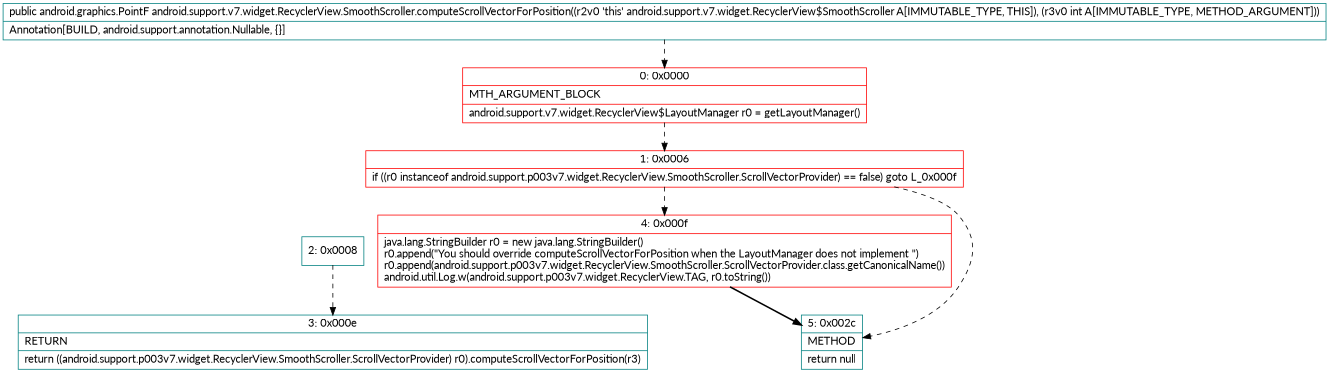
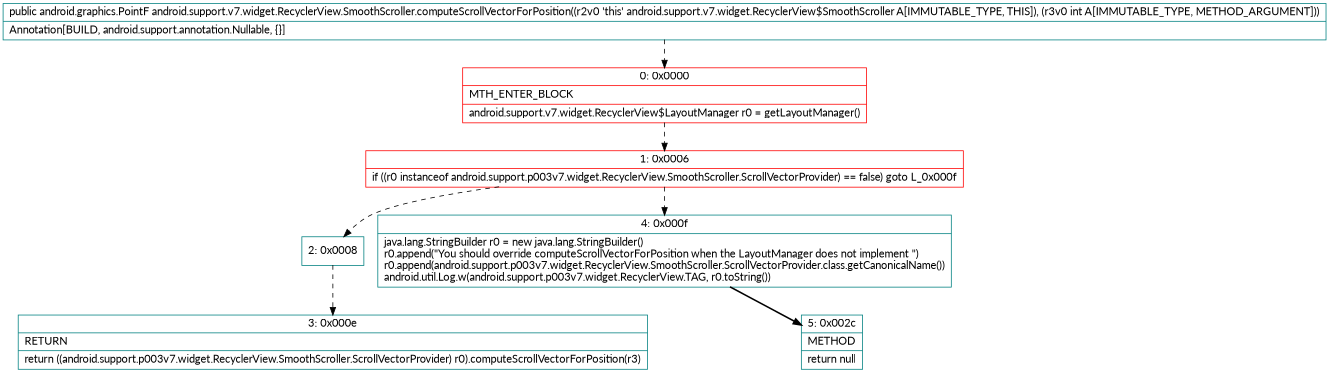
node "0: 0x0000": text "MTH_ARGUMENT_BLOCK" -> "MTH_ENTER_BLOCK"
node "4: 0x000f": color red -> teal
edge "1: 0x0006" -> "5: 0x002c": now "1: 0x0006" -> "2: 0x0008"
